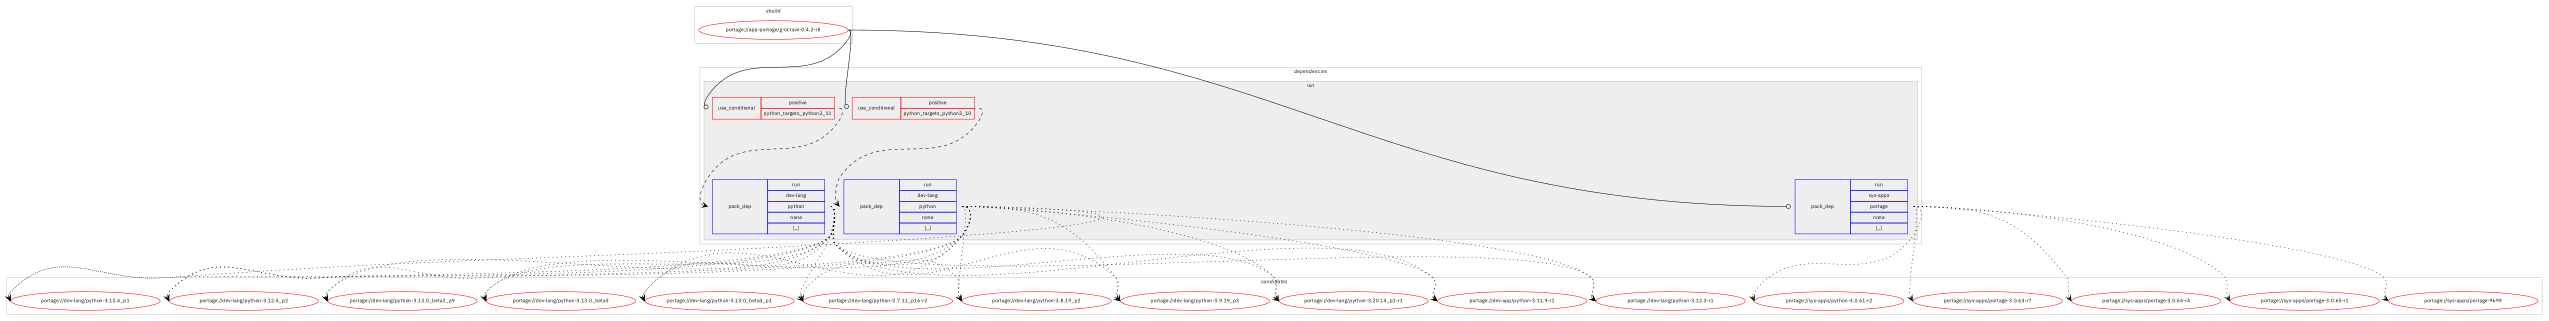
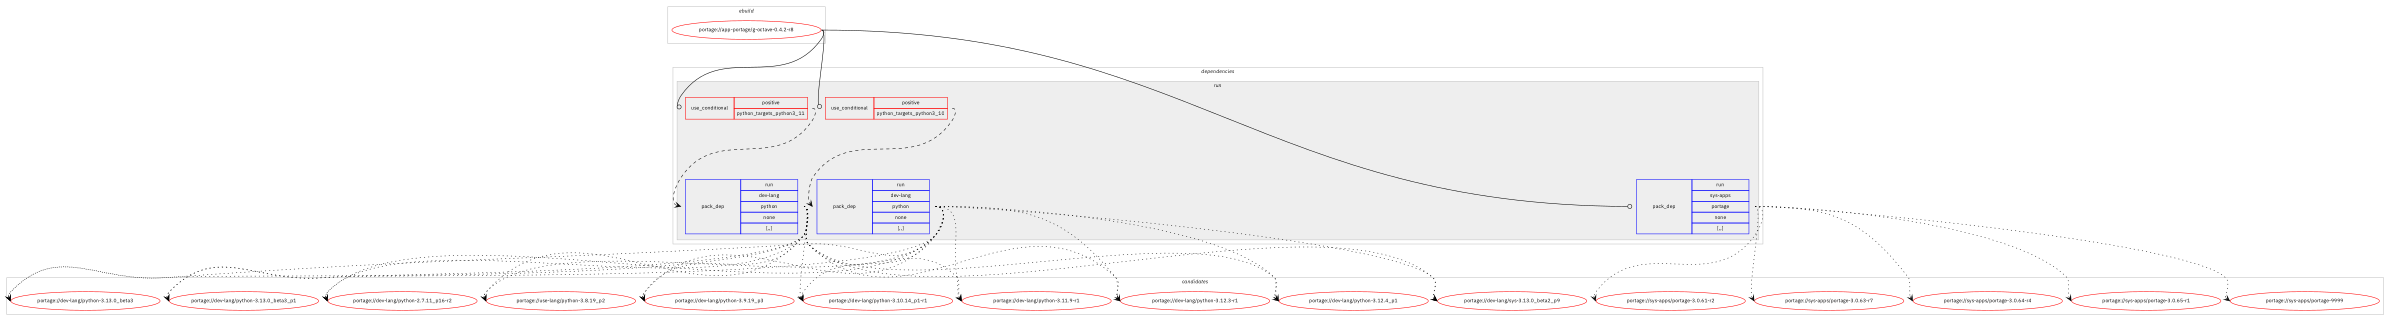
node "portage://dev-lang/python-3.12.4_p2": removed
node "portage://dev-lang/python-3.13.0_beta2_p9": label "portage://dev-lang/python-3.13.0_beta2_p9" -> "portage://dev-lang/sys-3.13.0_beta2_p9"
node "portage://dev-lang/python-3.8.19_p2": label "portage://dev-lang/python-3.8.19_p2" -> "portage://use-lang/python-3.8.19_p2"
node "portage://dev-lang/python-3.20.14_p1-r1": label "portage://dev-lang/python-3.20.14_p1-r1" -> "portage://dev-lang/python-3.10.14_p1-r1"
node "portage://dev-app/python-3.11.9-r1": label "portage://dev-app/python-3.11.9-r1" -> "portage://dev-lang/python-3.11.9-r1"
node "portage://sys-apps/python-3.0.61-r2": label "portage://sys-apps/python-3.0.61-r2" -> "portage://sys-apps/portage-3.0.61-r2"
node "portage://sys-apps/portage-9699": label "portage://sys-apps/portage-9699" -> "portage://sys-apps/portage-9999"
